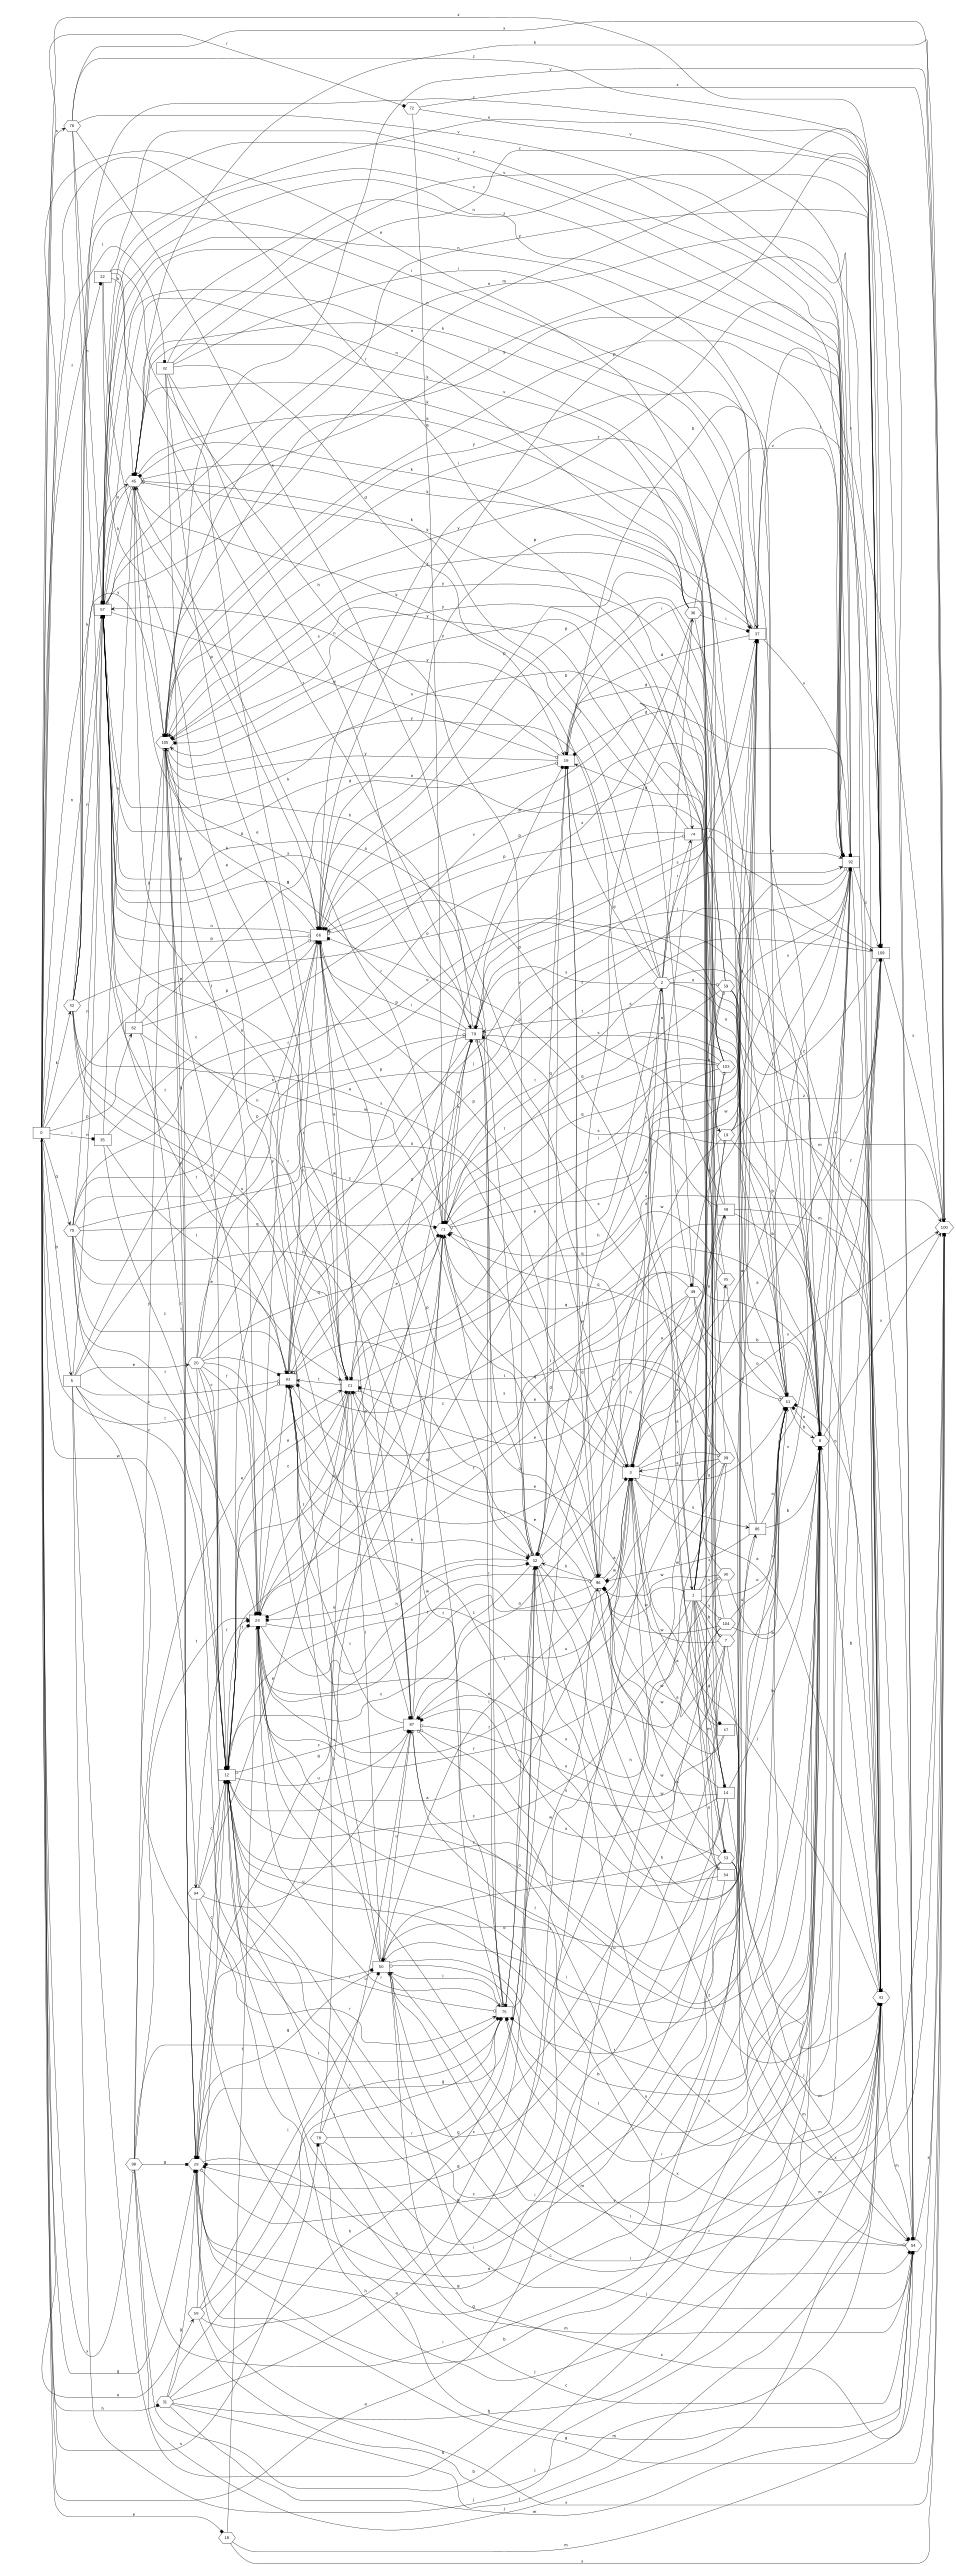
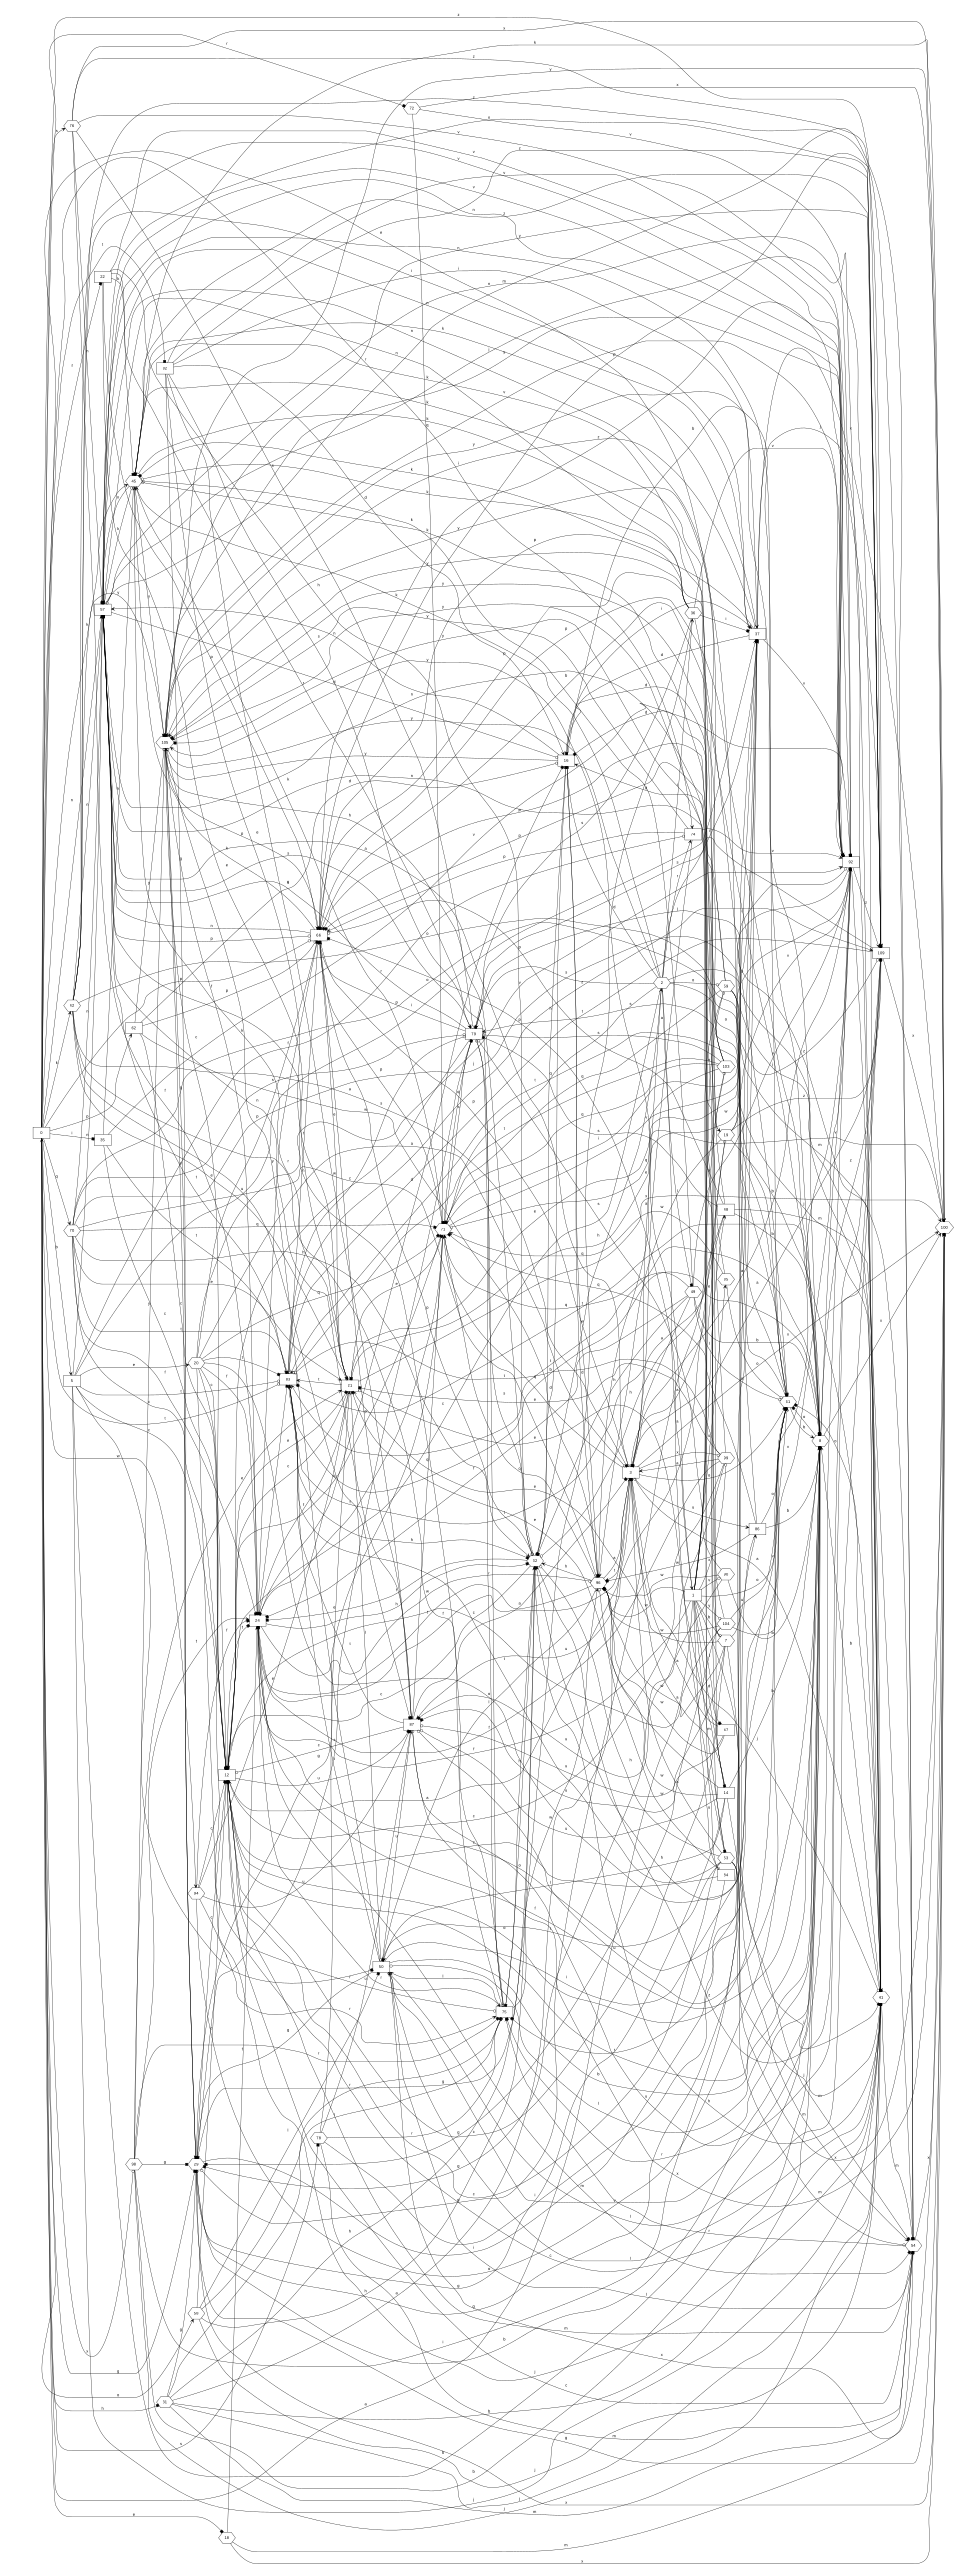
edge "3" -> "96": label "w" -> "t"
